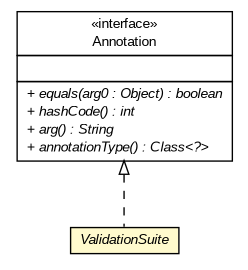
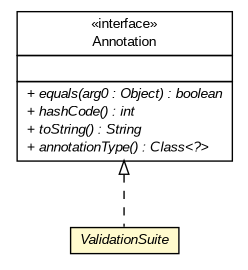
node "Annotation": text "+ arg() : String" -> "+ toString() : String"
